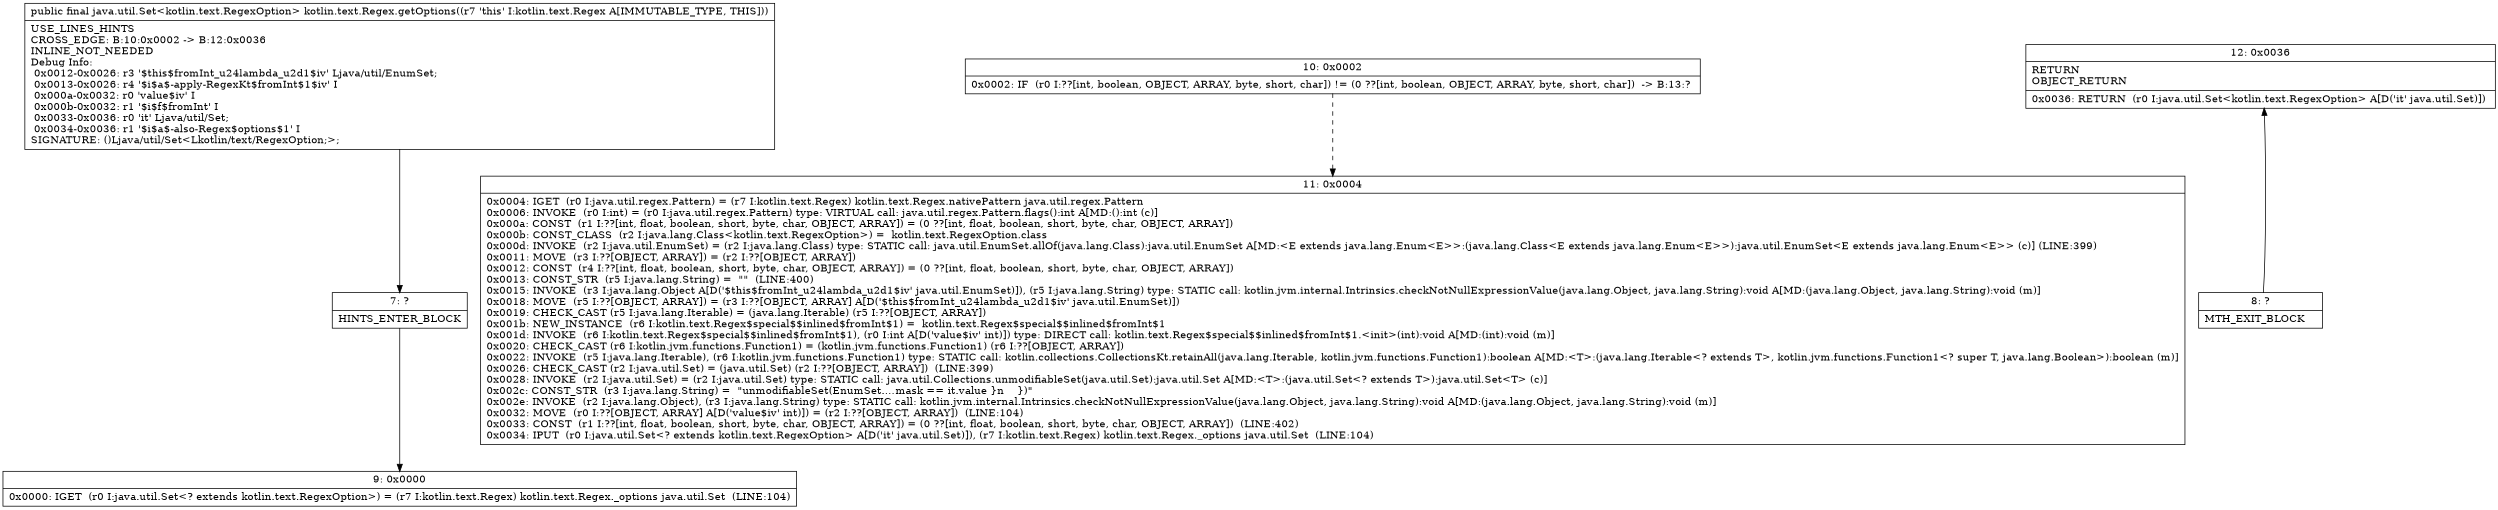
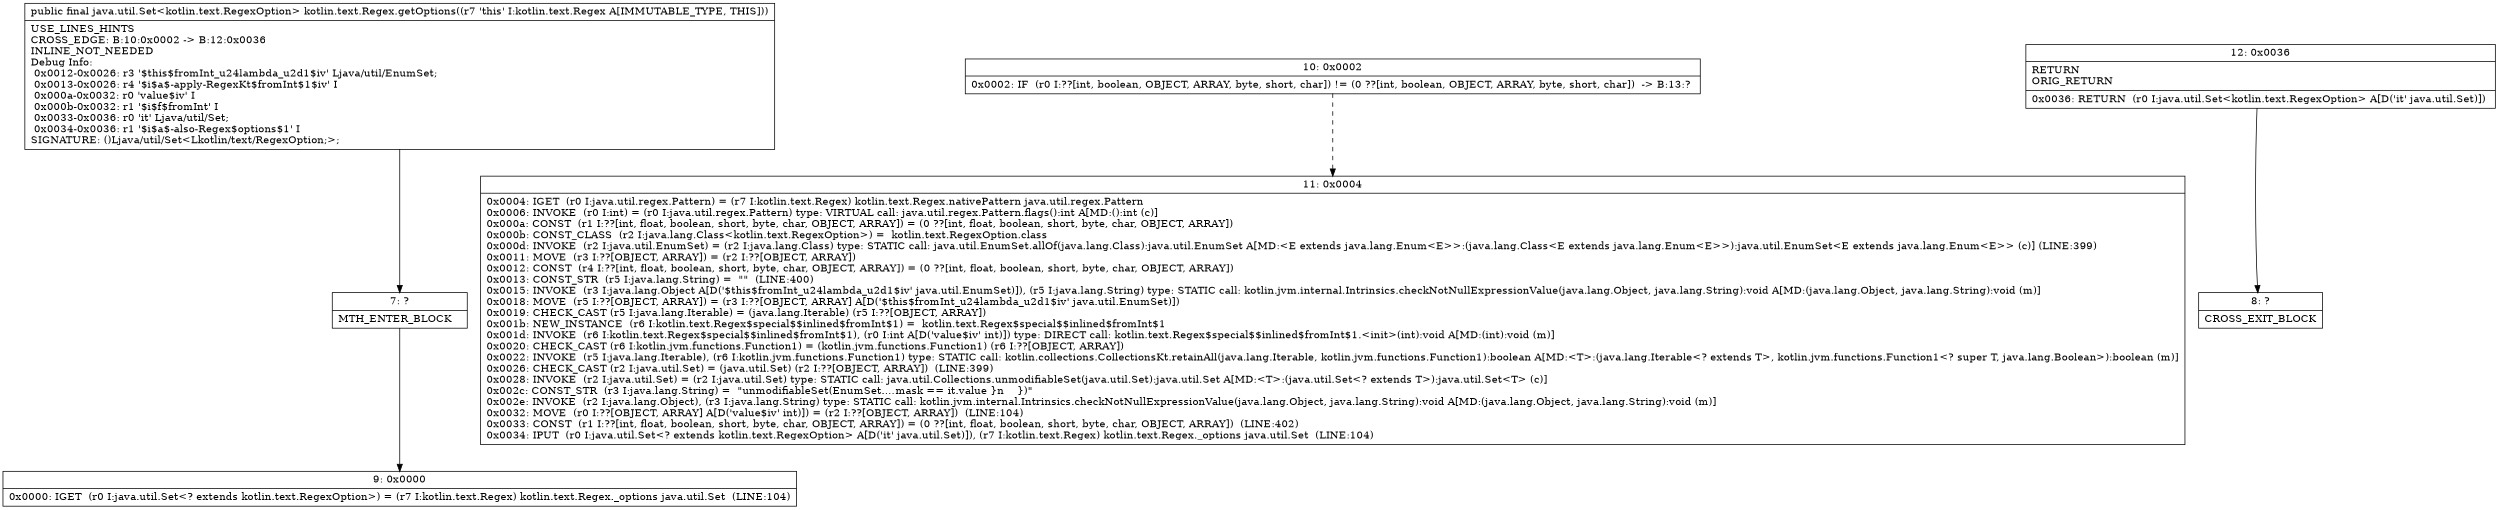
node "12: 0x0036": text "OBJECT_RETURN" -> "ORIG_RETURN"
edge "8: ?" -> "12: 0x0036": reversed
node "7: ?": text "HINTS_ENTER_BLOCK" -> "MTH_ENTER_BLOCK"
node "8: ?": text "MTH_EXIT_BLOCK" -> "CROSS_EXIT_BLOCK"
